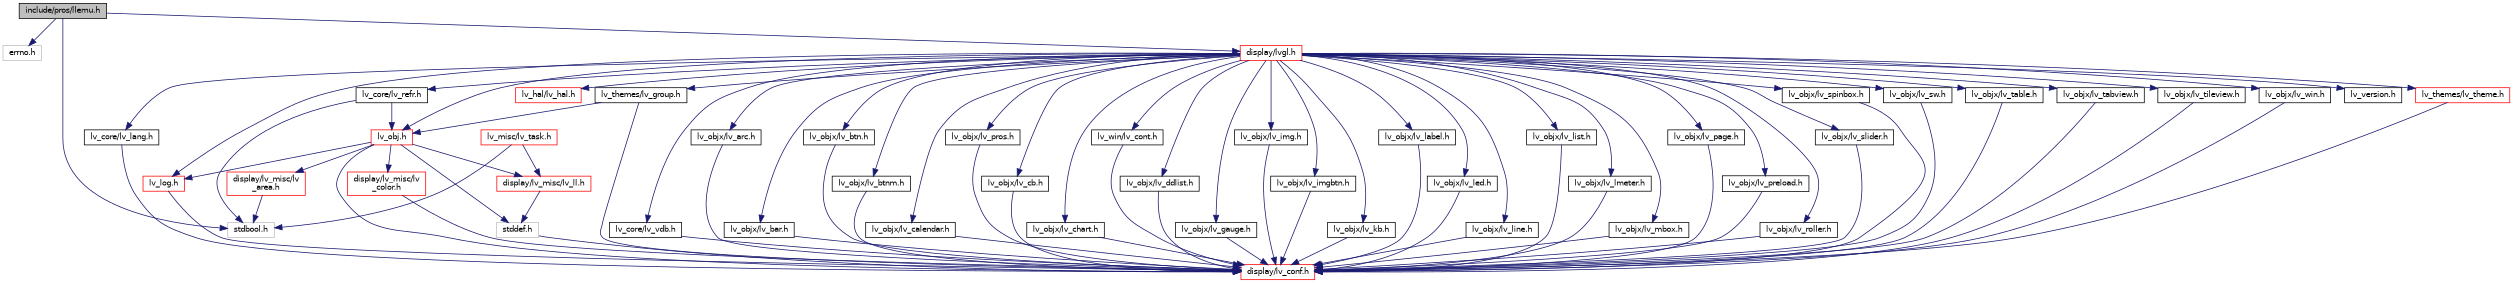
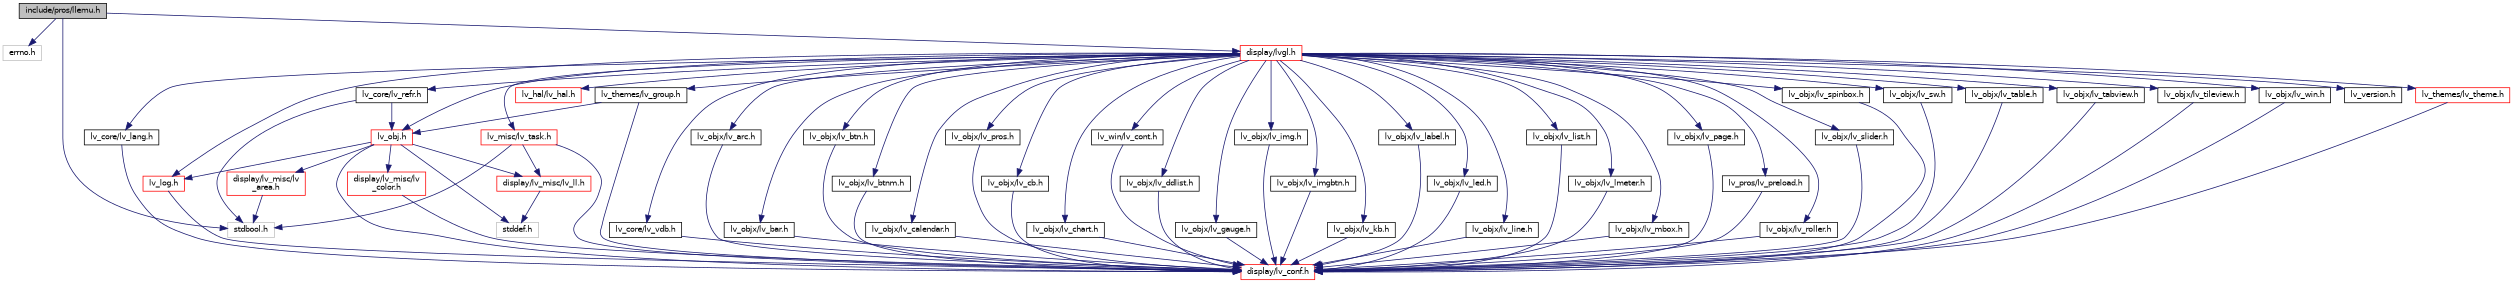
edge "display/lvgl.h" -> "lv_misc/lv_task.h": added
node "lv_objx/lv_preload.h": label "lv_objx/lv_preload.h" -> "lv_pros/lv_preload.h"
edge "stddef.h" -> "display/lv_conf.h": now "lv_misc/lv_task.h" -> "display/lv_conf.h"
